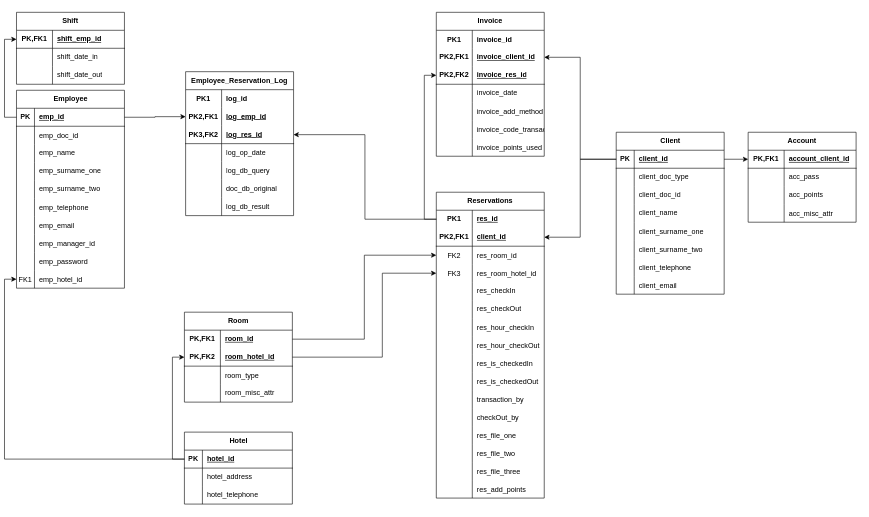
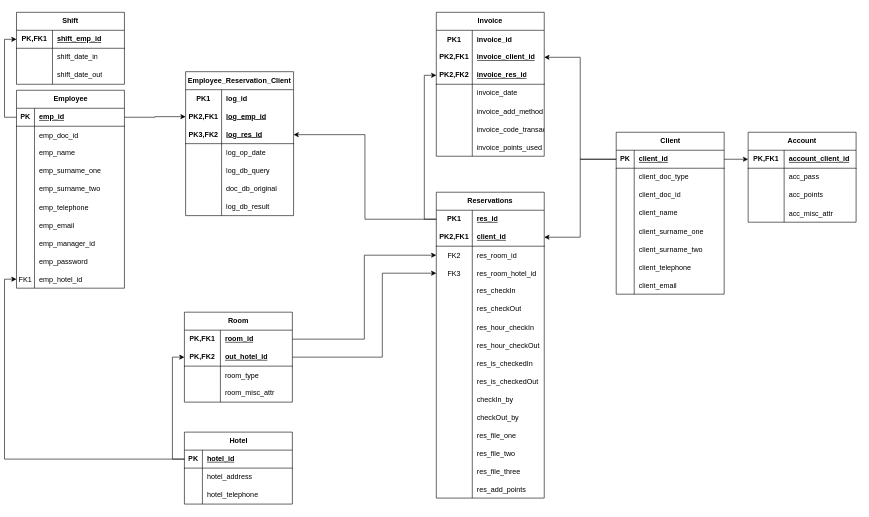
node "Employee_Reservation_Log": label "Employee_Reservation_Log" -> "Employee_Reservation_Client"
node "room_hotel_id": label "room_hotel_id" -> "out_hotel_id"
node "transaction_by": label "transaction_by" -> "checkIn_by"
